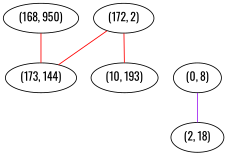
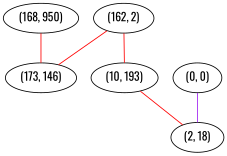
node "(172, 2)": label "(172, 2)" -> "(162, 2)"
node "(173, 144)": label "(173, 144)" -> "(173, 146)"
node "(0, 8)": label "(0, 8)" -> "(0, 0)"
edge "(10, 193)" -- "(2, 18)": added
